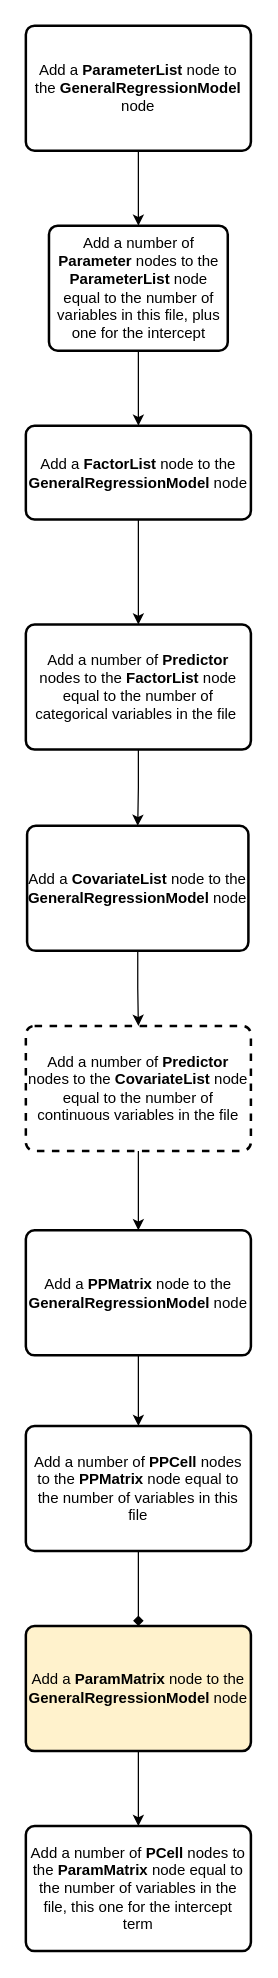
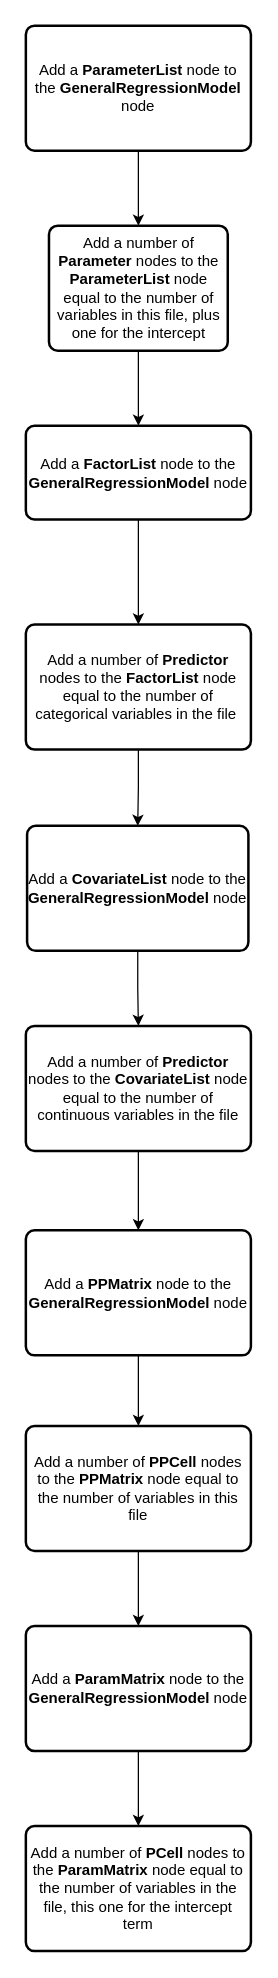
node "Add a number of Predictor nodes to the CovariateList node equal to the number of continuous variables in the file": style dashed -> solid
edge "Add a number of PPCell nodes to the PPMatrix node equal to the number of variables in this file" -> "Add a ParamMatrix node to the GeneralRegressionModel node": arrowhead diamond -> classic
node "Add a ParamMatrix node to the GeneralRegressionModel node": fillcolor #fff2cc -> #ffffff
